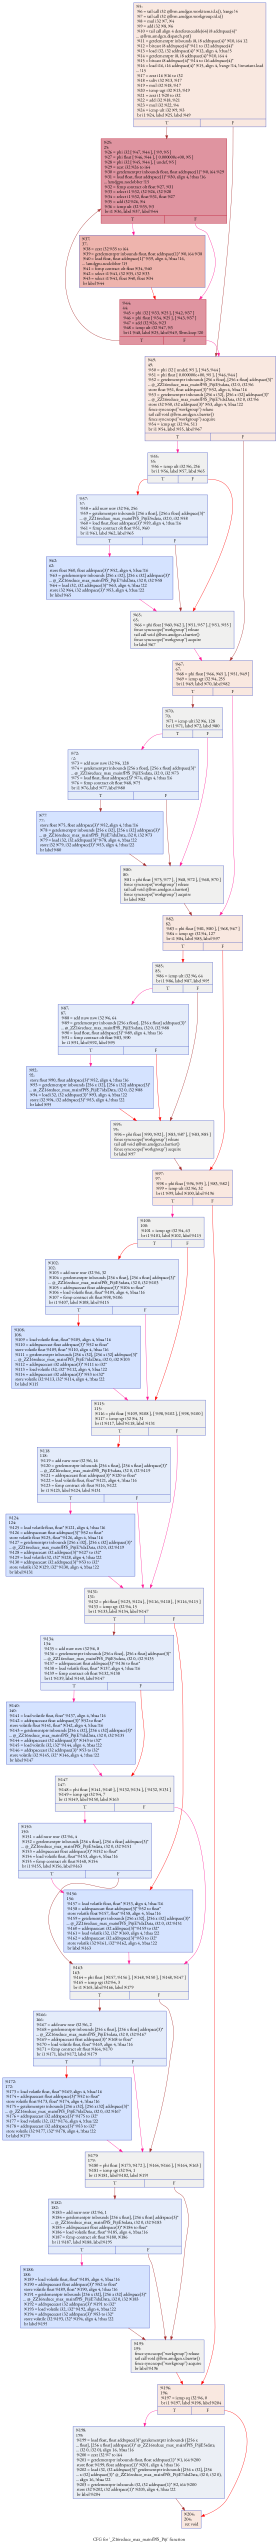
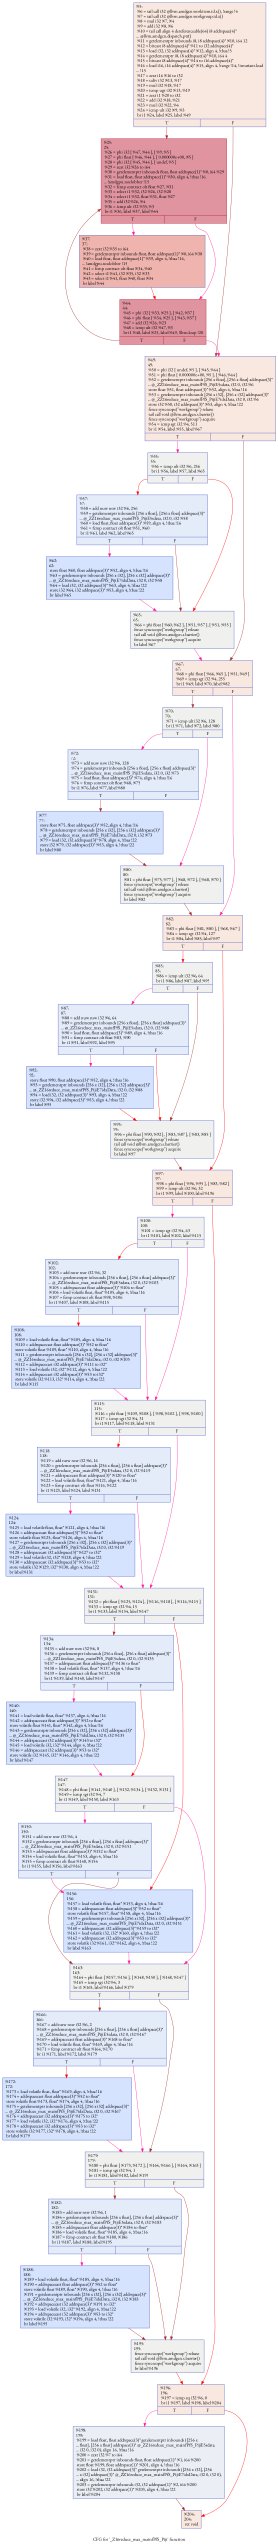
edge "%72:" -> "%80:": removed
edge "%100:" -> "%115:": color red -> deeppink
